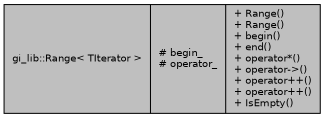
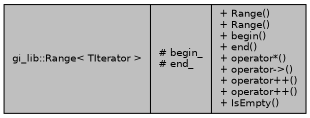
node "gi_lib::Range< TIterator >": text "# operator_" -> "# end_"
